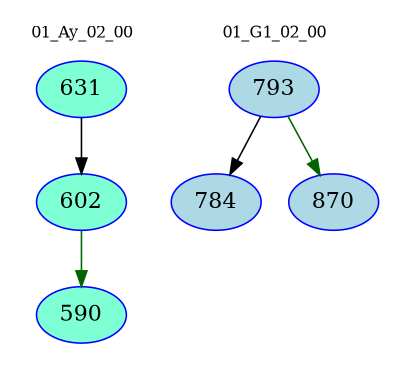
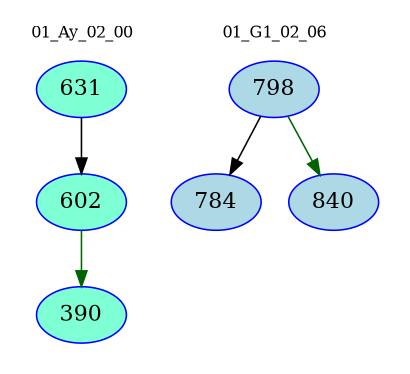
cluster "01_G1_02_00": label "01_G1_02_00" -> "01_G1_02_06"
node "793": label "793" -> "798"
node "870": label "870" -> "840"
node "590": label "590" -> "390"
